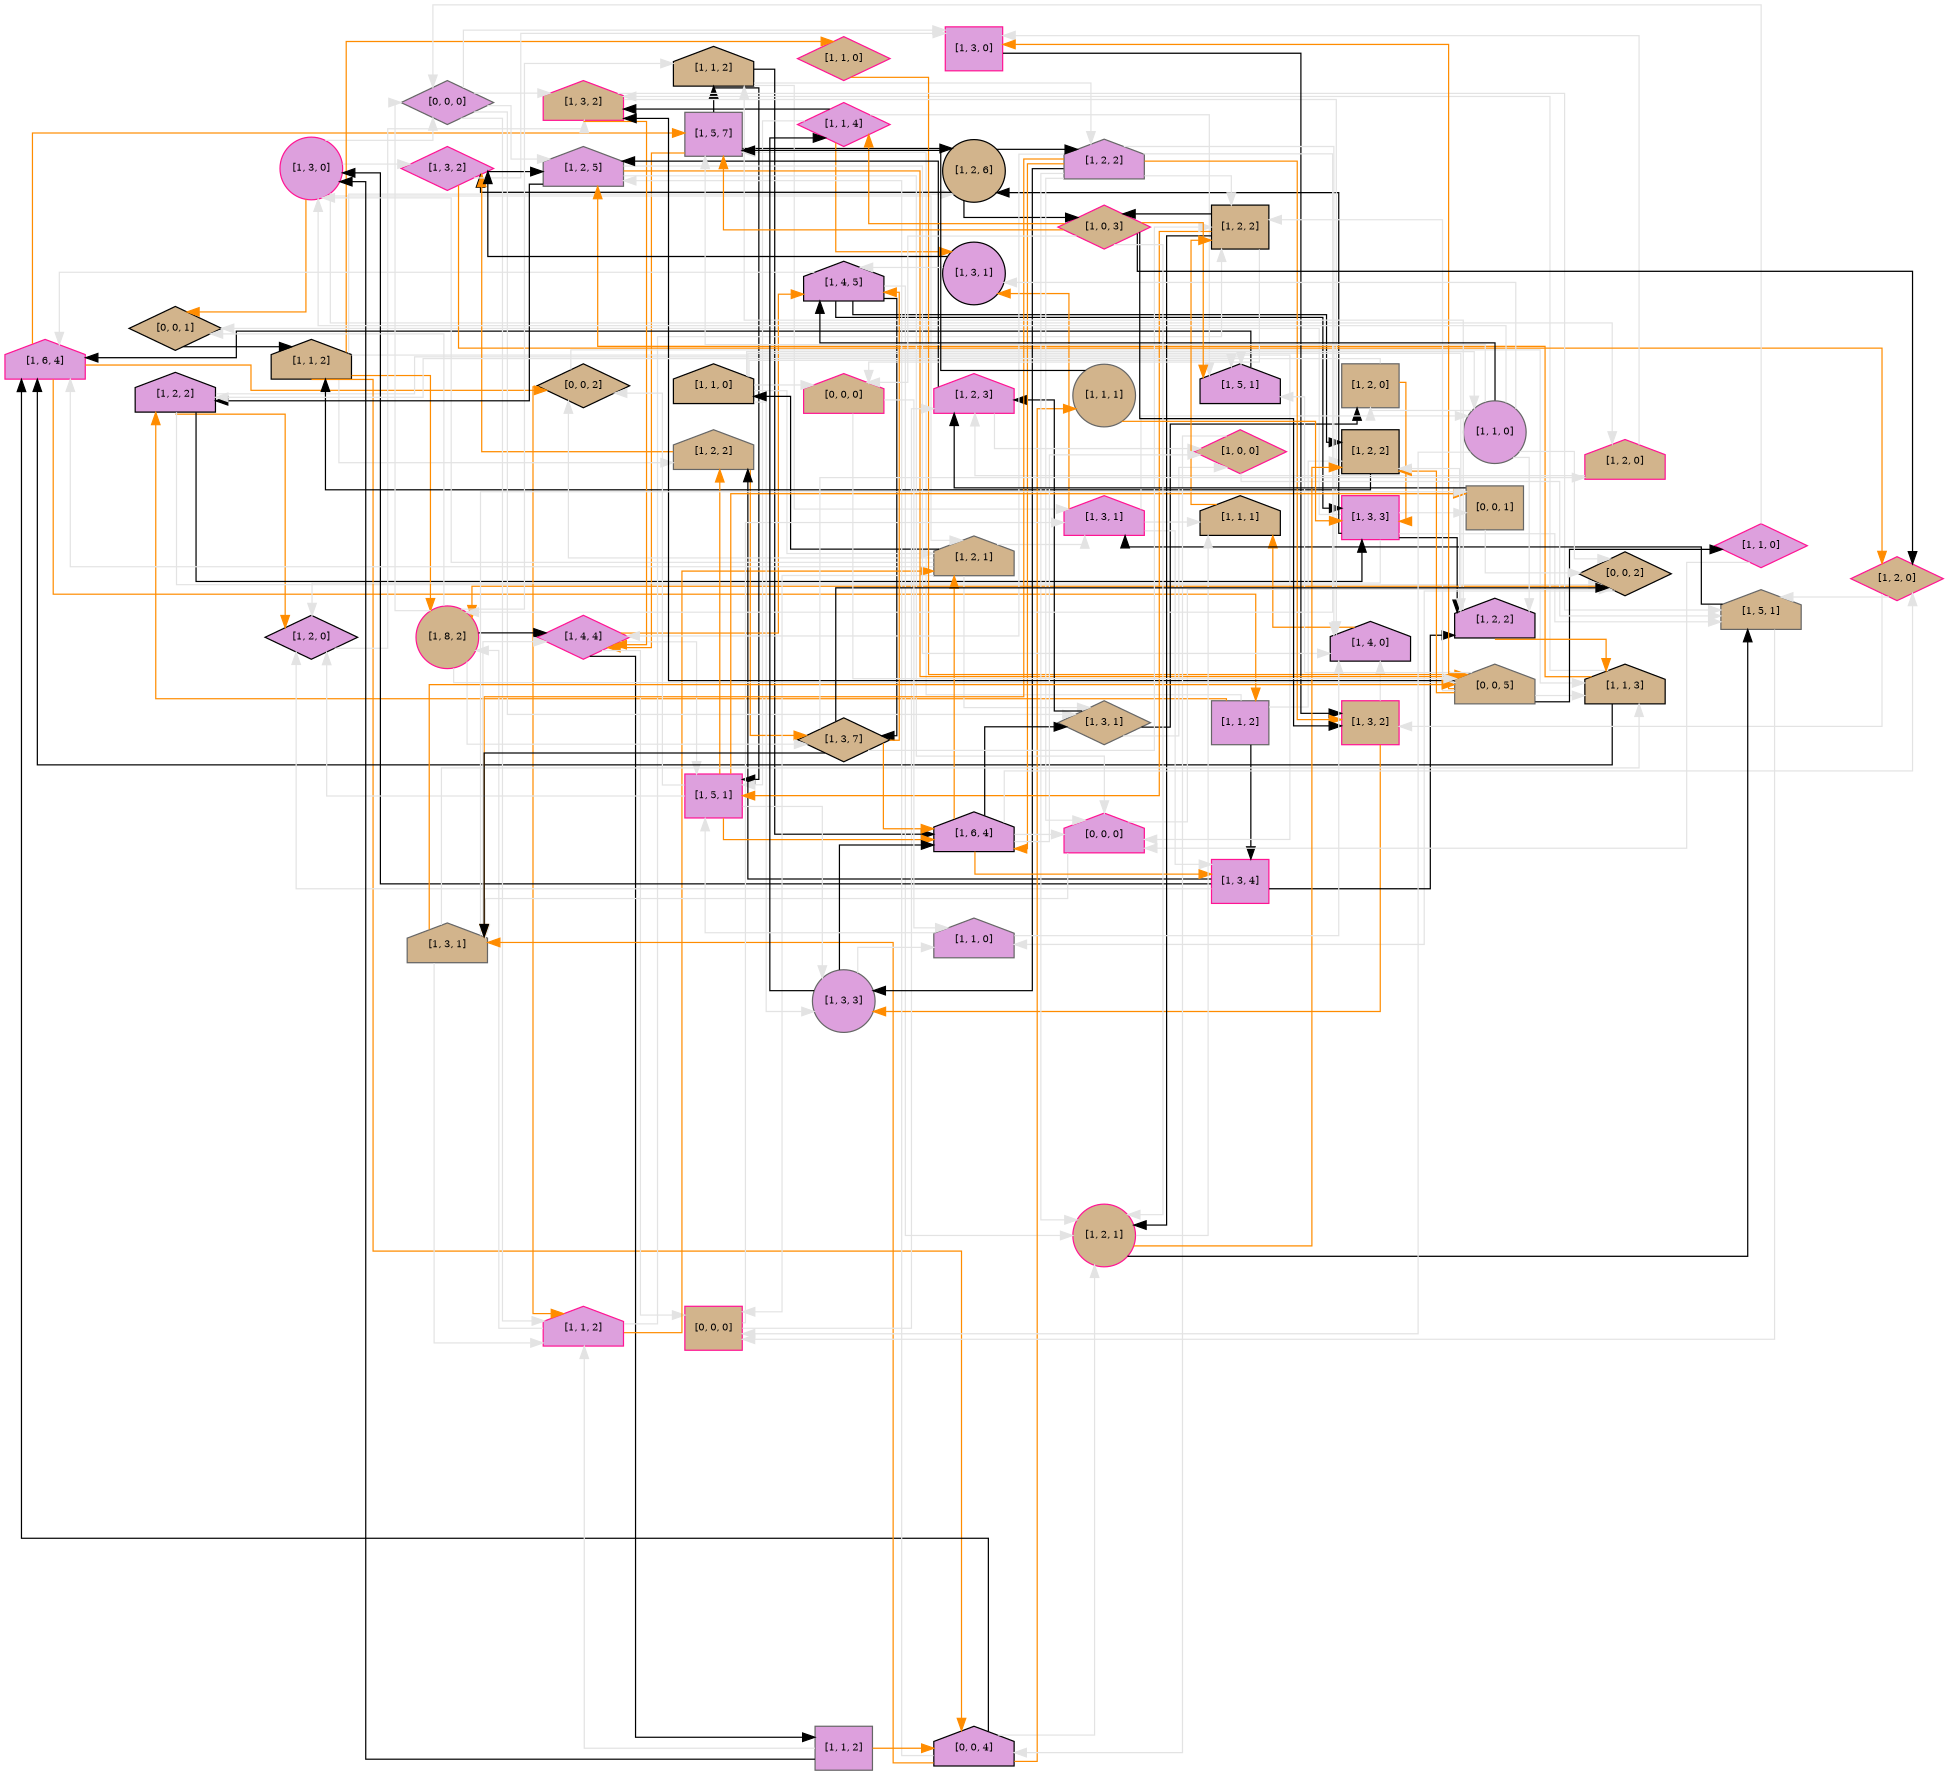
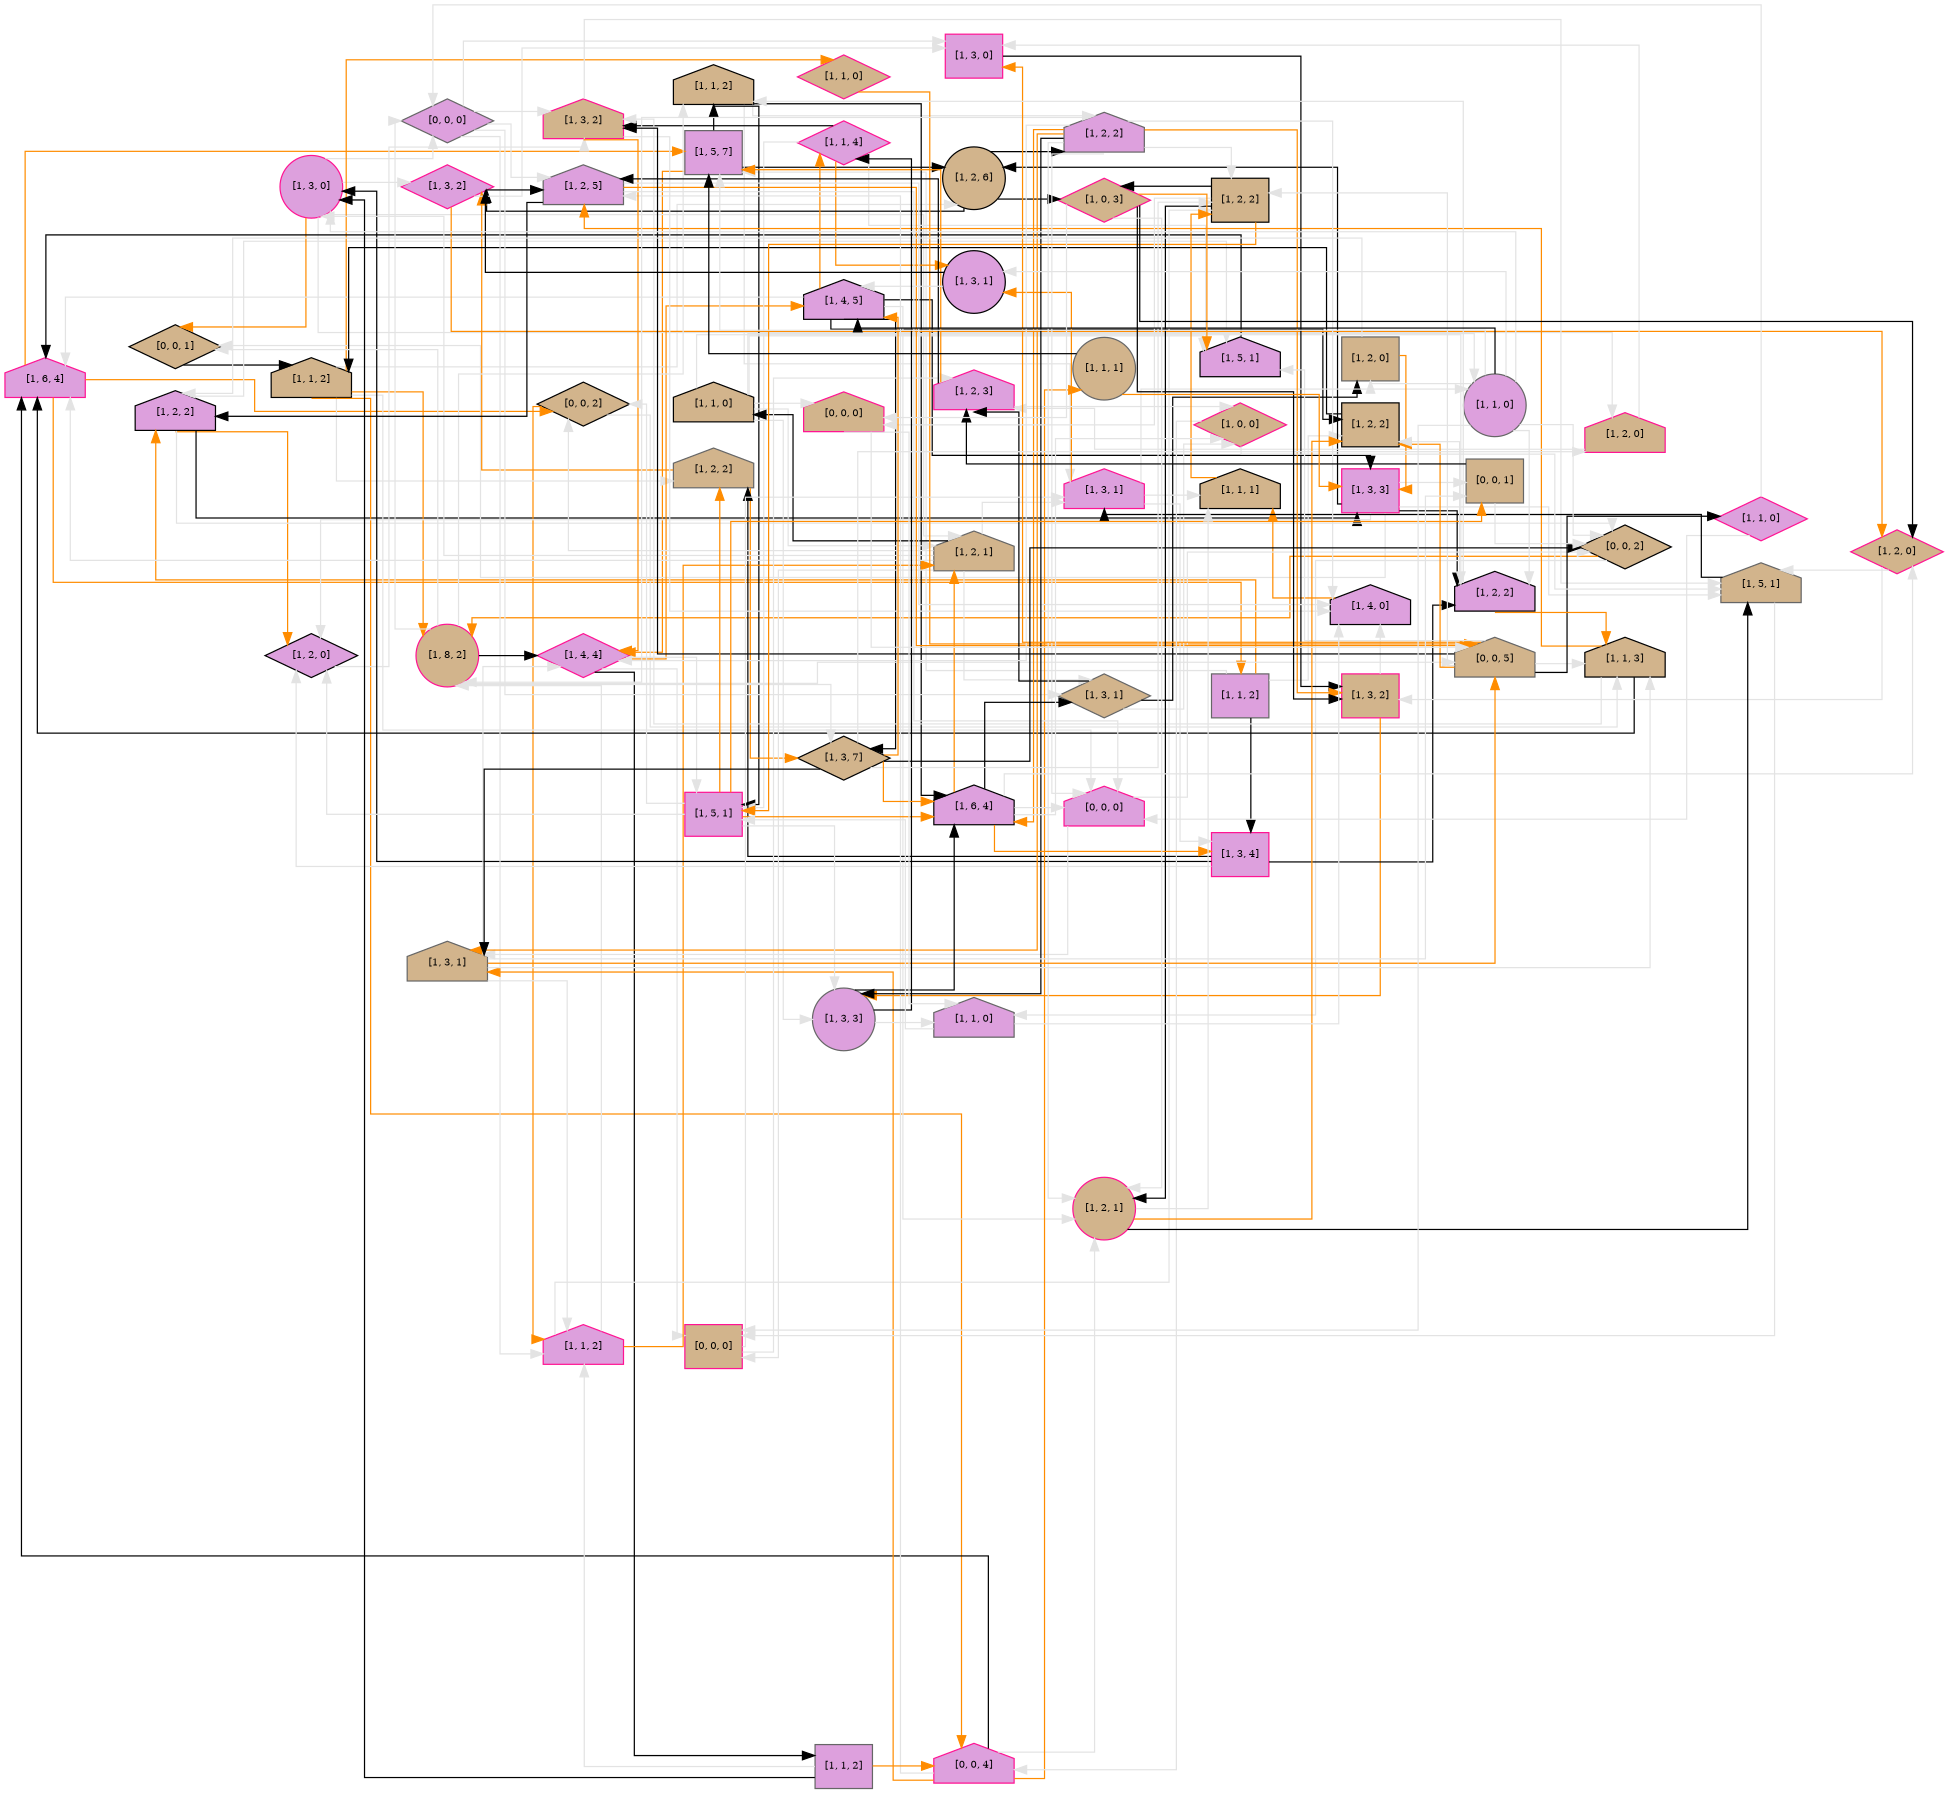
edge "[1, 0, 3]" -> "[1, 1, 4]": now "[1, 4, 5]" -> "[1, 1, 4]"
edge "[1, 0, 3]" -> "[1, 5, 7]": now "[1, 2, 3]" -> "[1, 5, 7]"
node "[0, 0, 4]": color black -> deeppink
